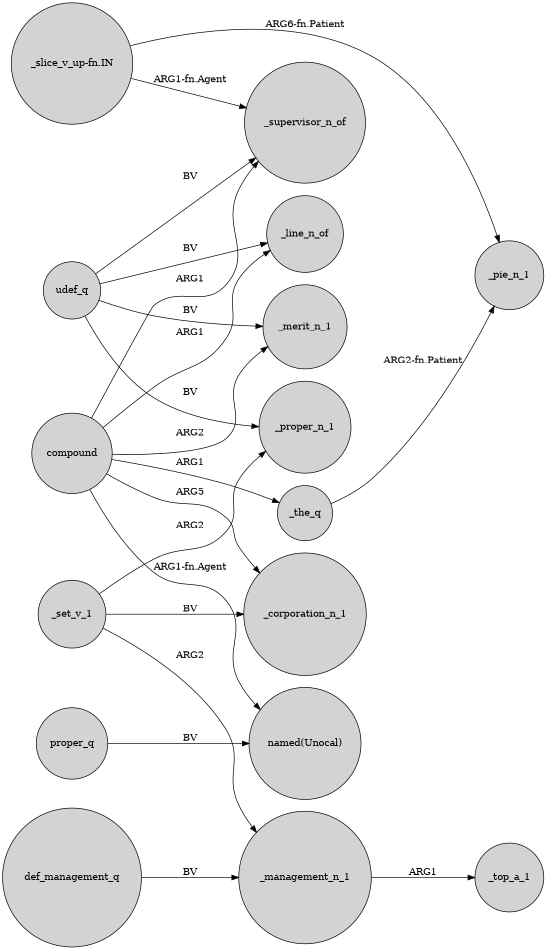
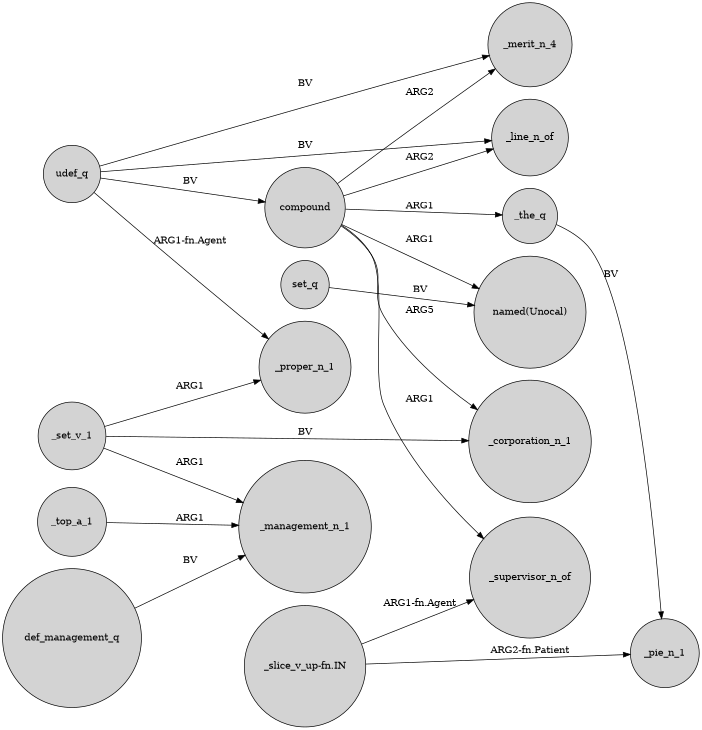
edge "_slice_v_up-fn.IN" -> "_pie_n_1": label "ARG6-fn.Patient" -> "ARG2-fn.Patient"
edge "udef_q" -> "_supervisor_n_of": now "udef_q" -> "compound"
node "_merit_n_1": label "_merit_n_1" -> "_merit_n_4"
edge "compound" -> "_line_n_of": label "ARG1" -> "ARG2"
edge "_the_q" -> "_pie_n_1": label "ARG2-fn.Patient" -> "BV"
edge "udef_q" -> "_proper_n_1": label "BV" -> "ARG1-fn.Agent"
edge "_set_v_1" -> "_proper_n_1": label "ARG2" -> "ARG1"
edge "compound" -> "named(Unocal)": label "ARG1-fn.Agent" -> "ARG1"
edge "_set_v_1" -> "_management_n_1": label "ARG2" -> "ARG1"
node "proper_q": label "proper_q" -> "set_q"
edge "_management_n_1" -> "_top_a_1": reversed
